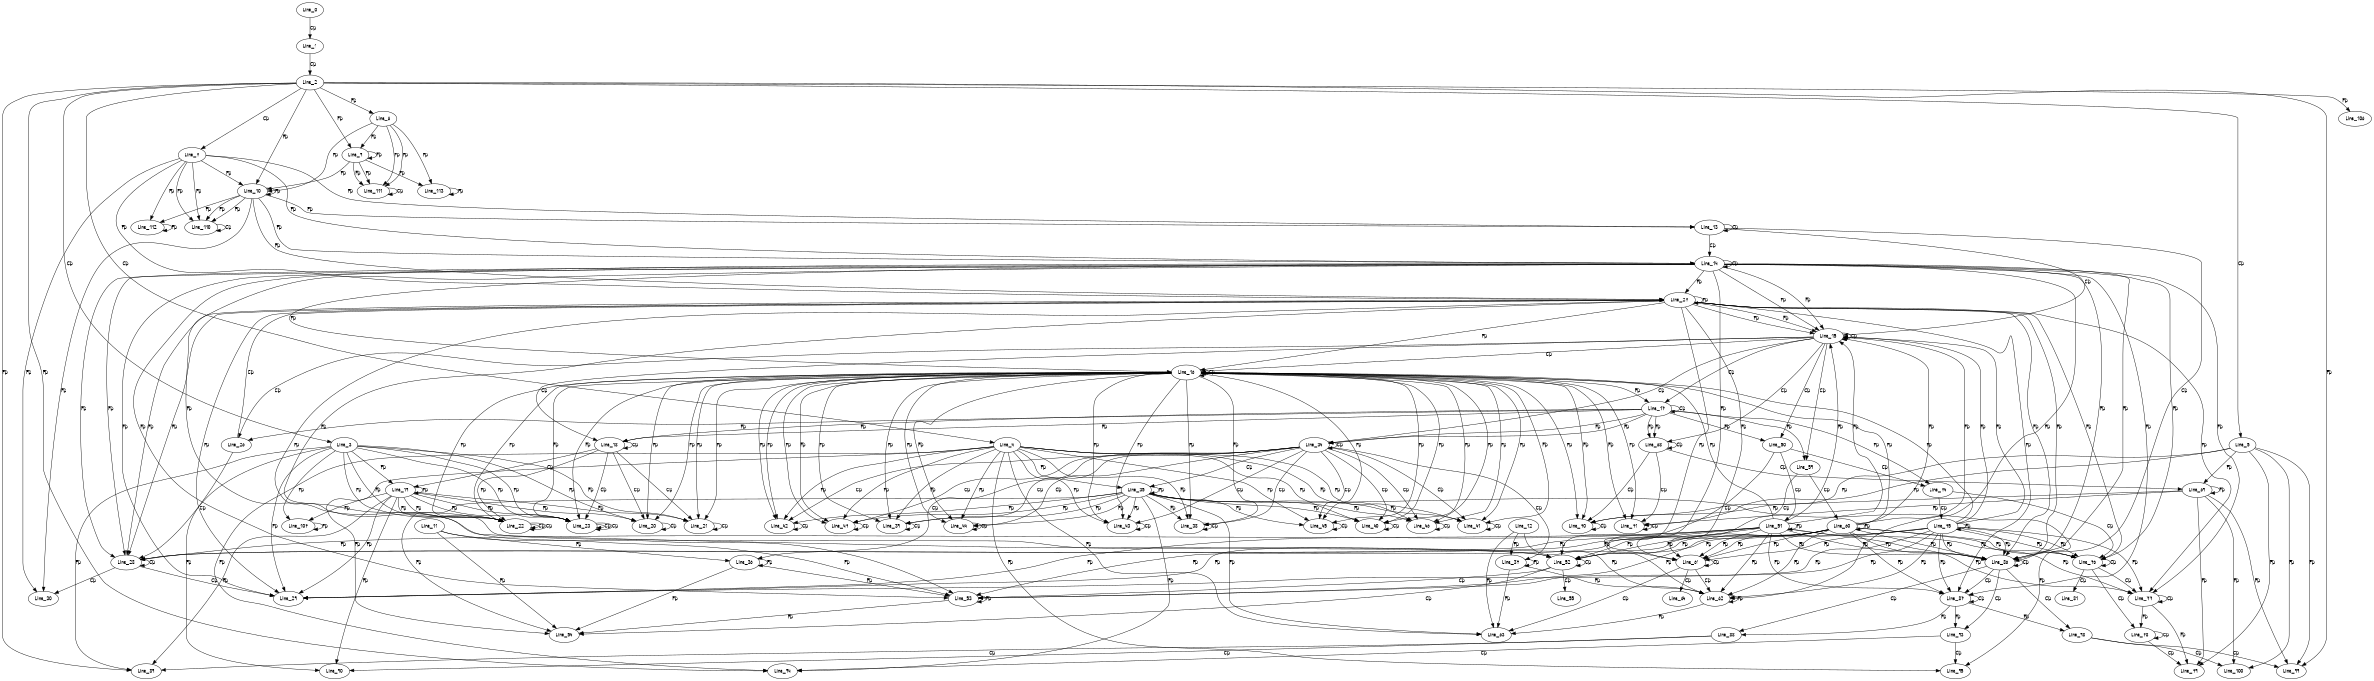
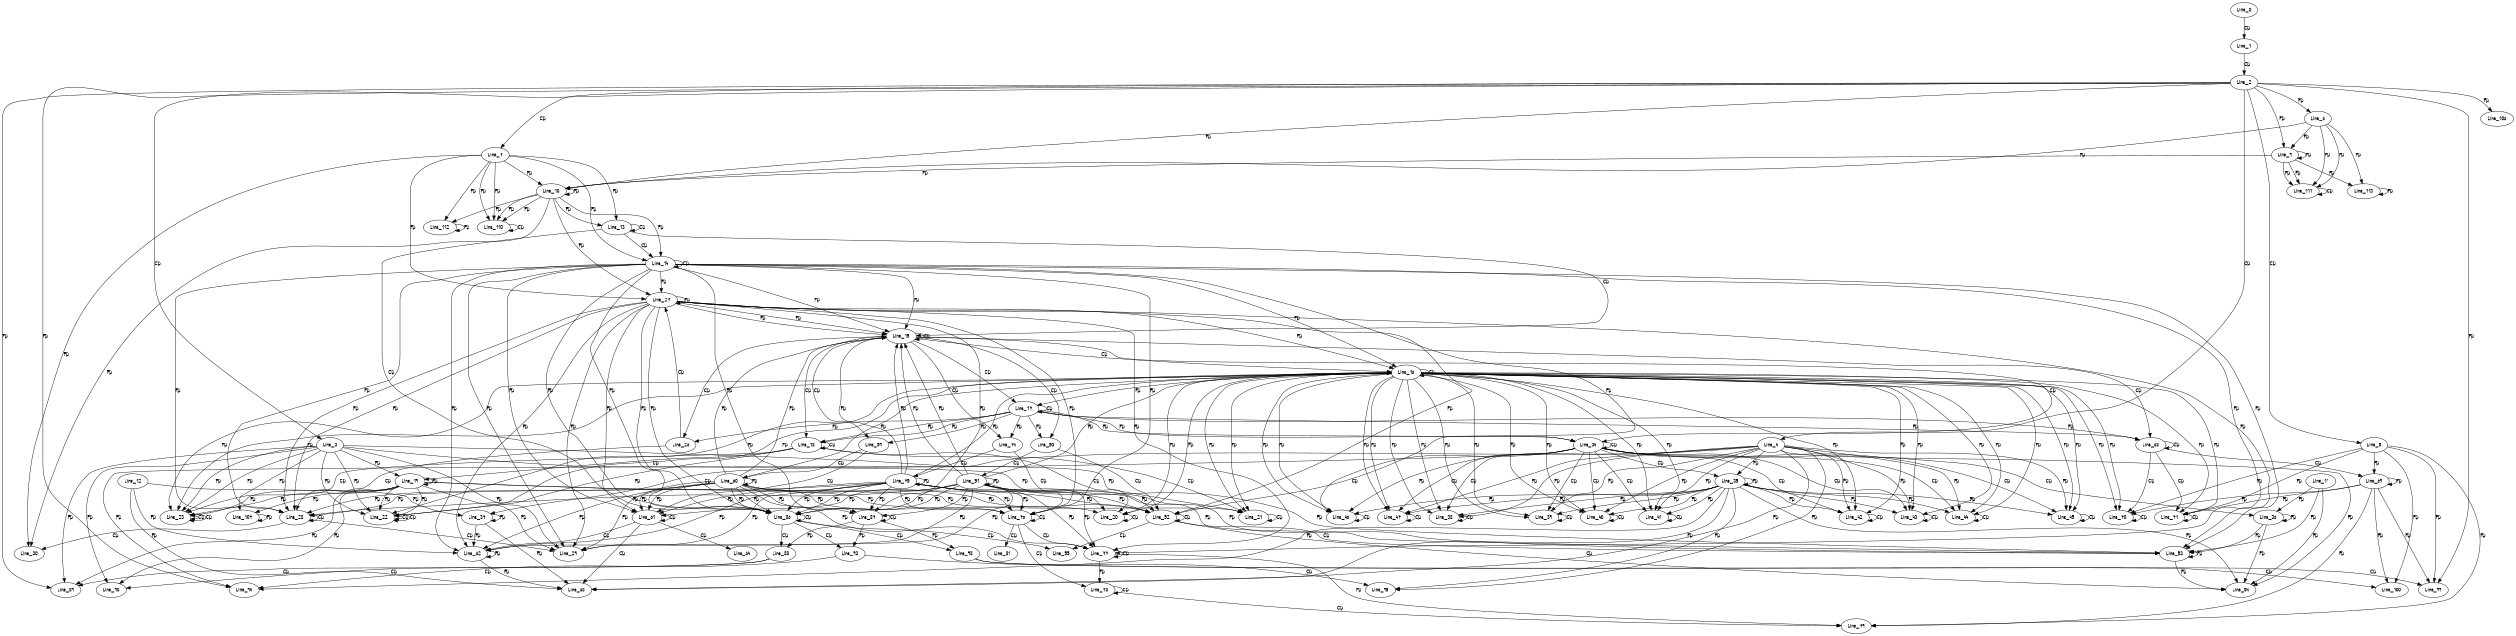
edge "Line_50" -> "Line_74": now "Line_15" -> "Line_74"
edge "Line_86" -> "Line_87": now "Line_86" -> "Line_55"
